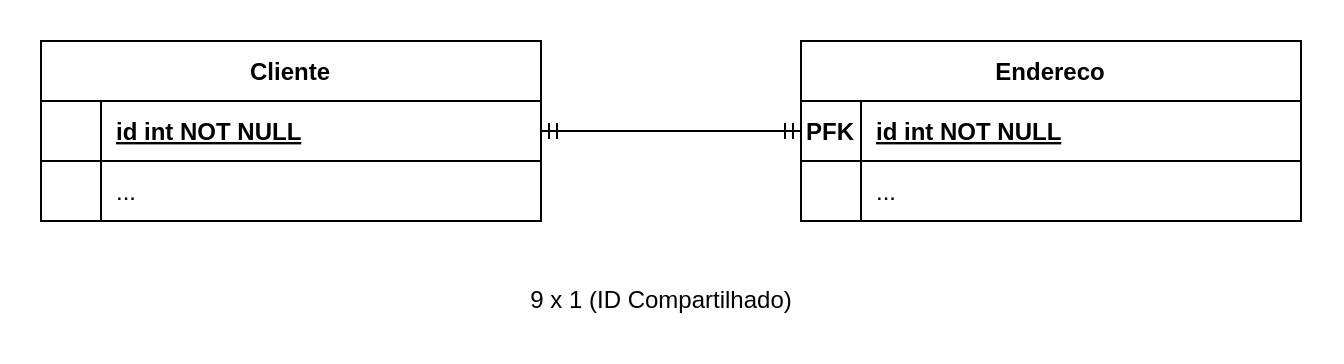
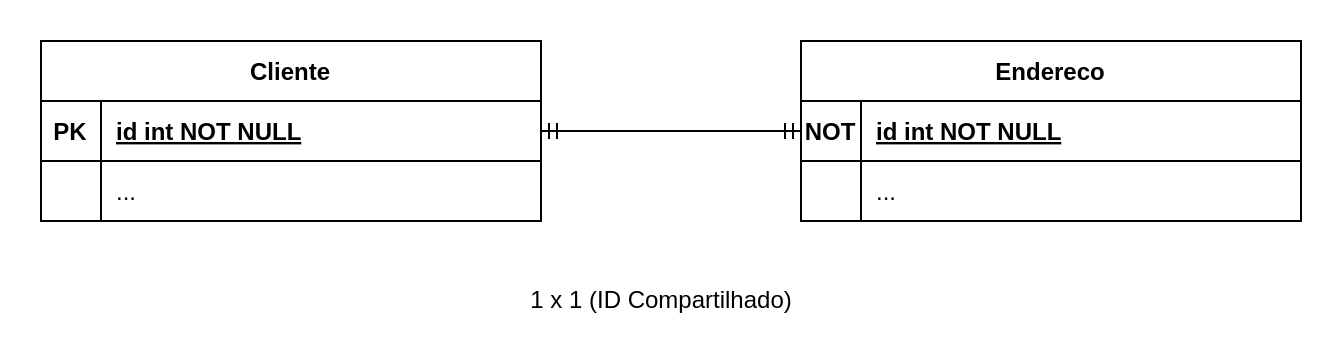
node "PK": added
node "PFK": label "PFK" -> "NOT"
node "9 x 1 (ID Compartilhado)": label "9 x 1 (ID Compartilhado)" -> "1 x 1 (ID Compartilhado)"
